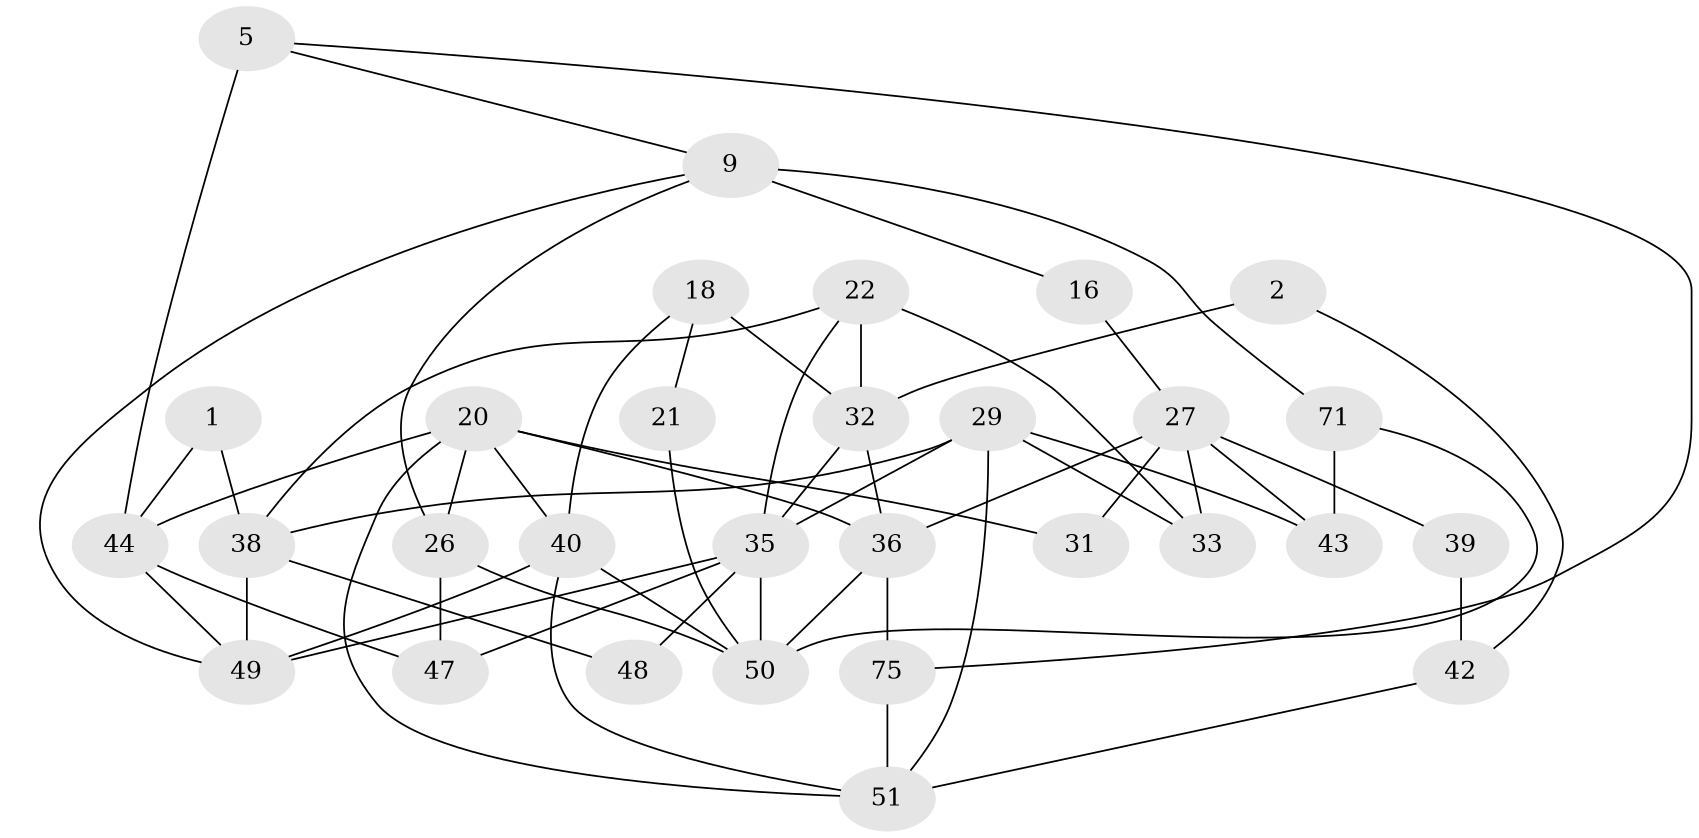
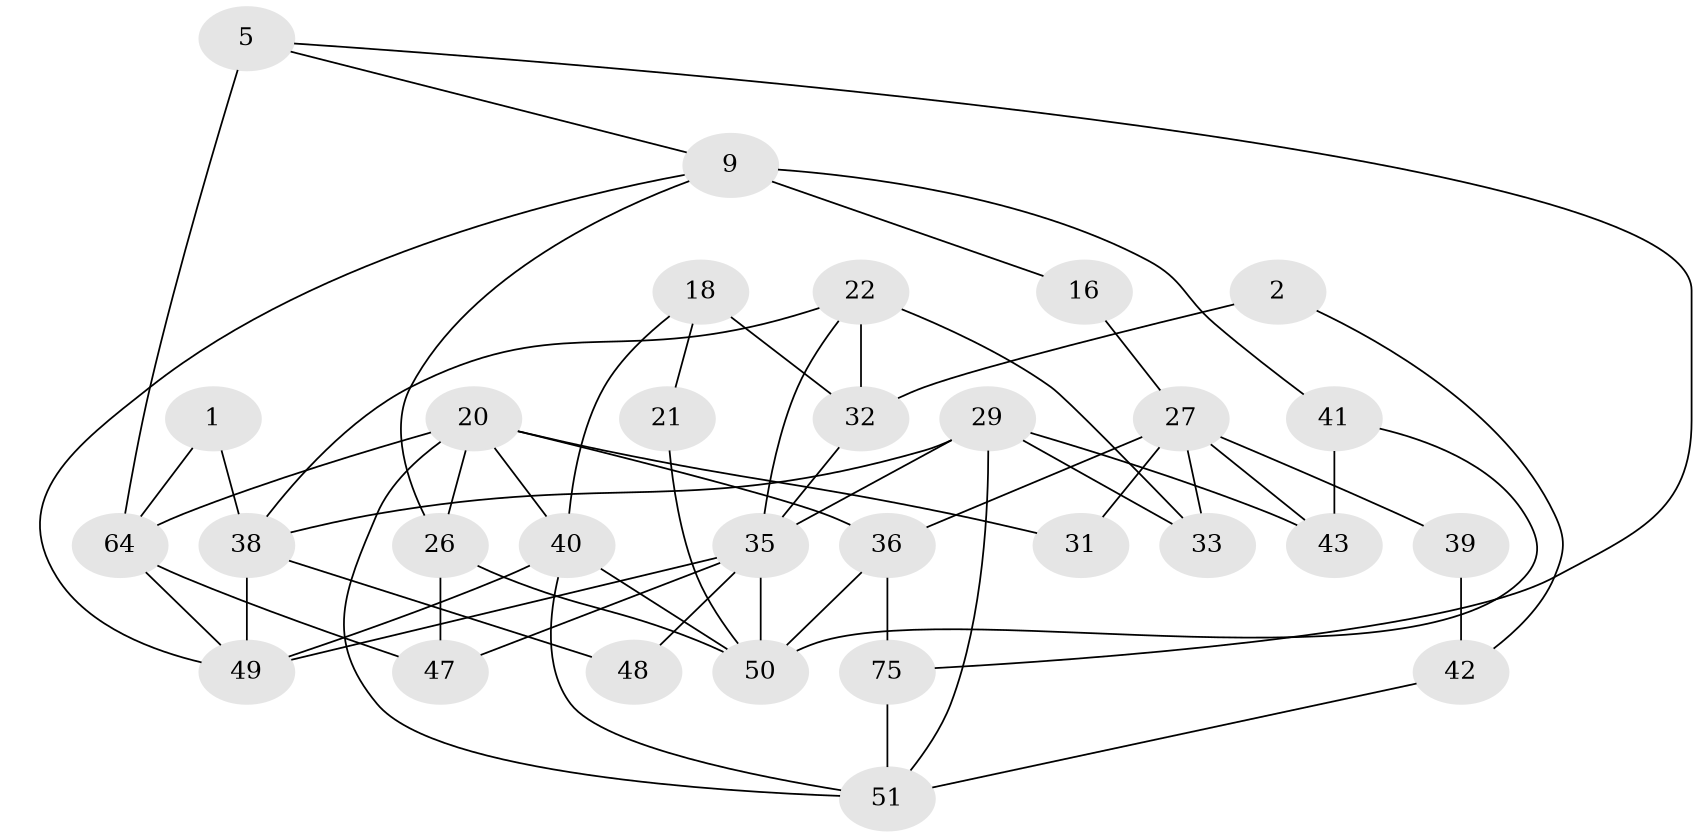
node "71": label "71" -> "41"
edge "32" -- "36": removed
node "44": label "44" -> "64"
